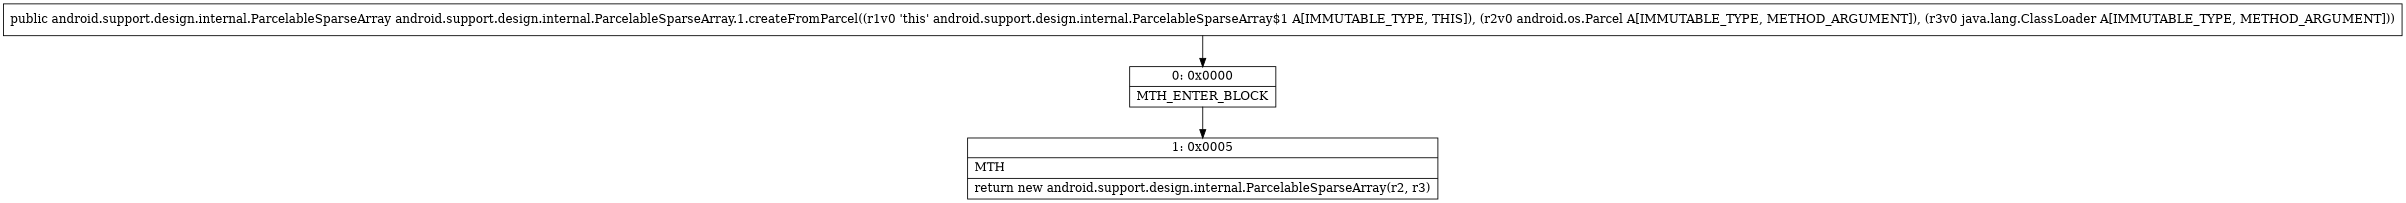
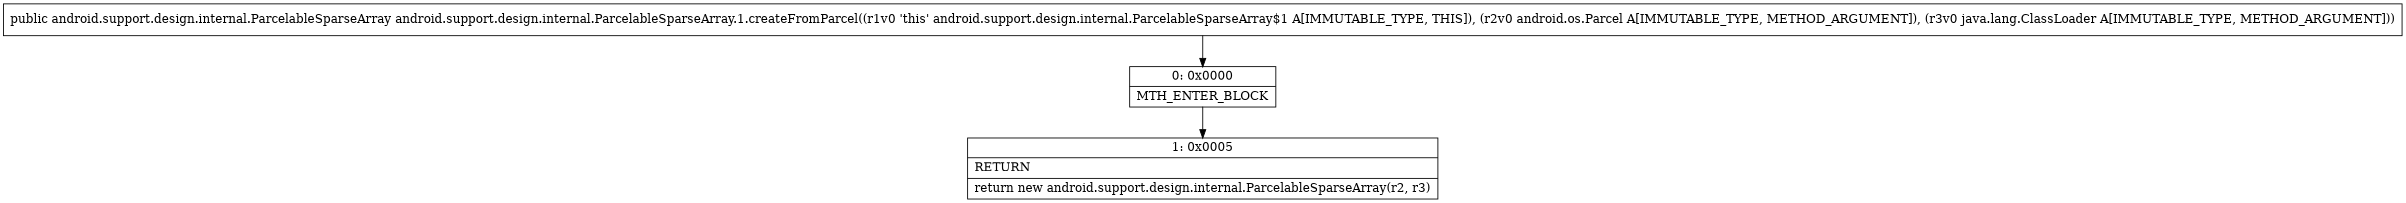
node "1: 0x0005": text "MTH" -> "RETURN"
